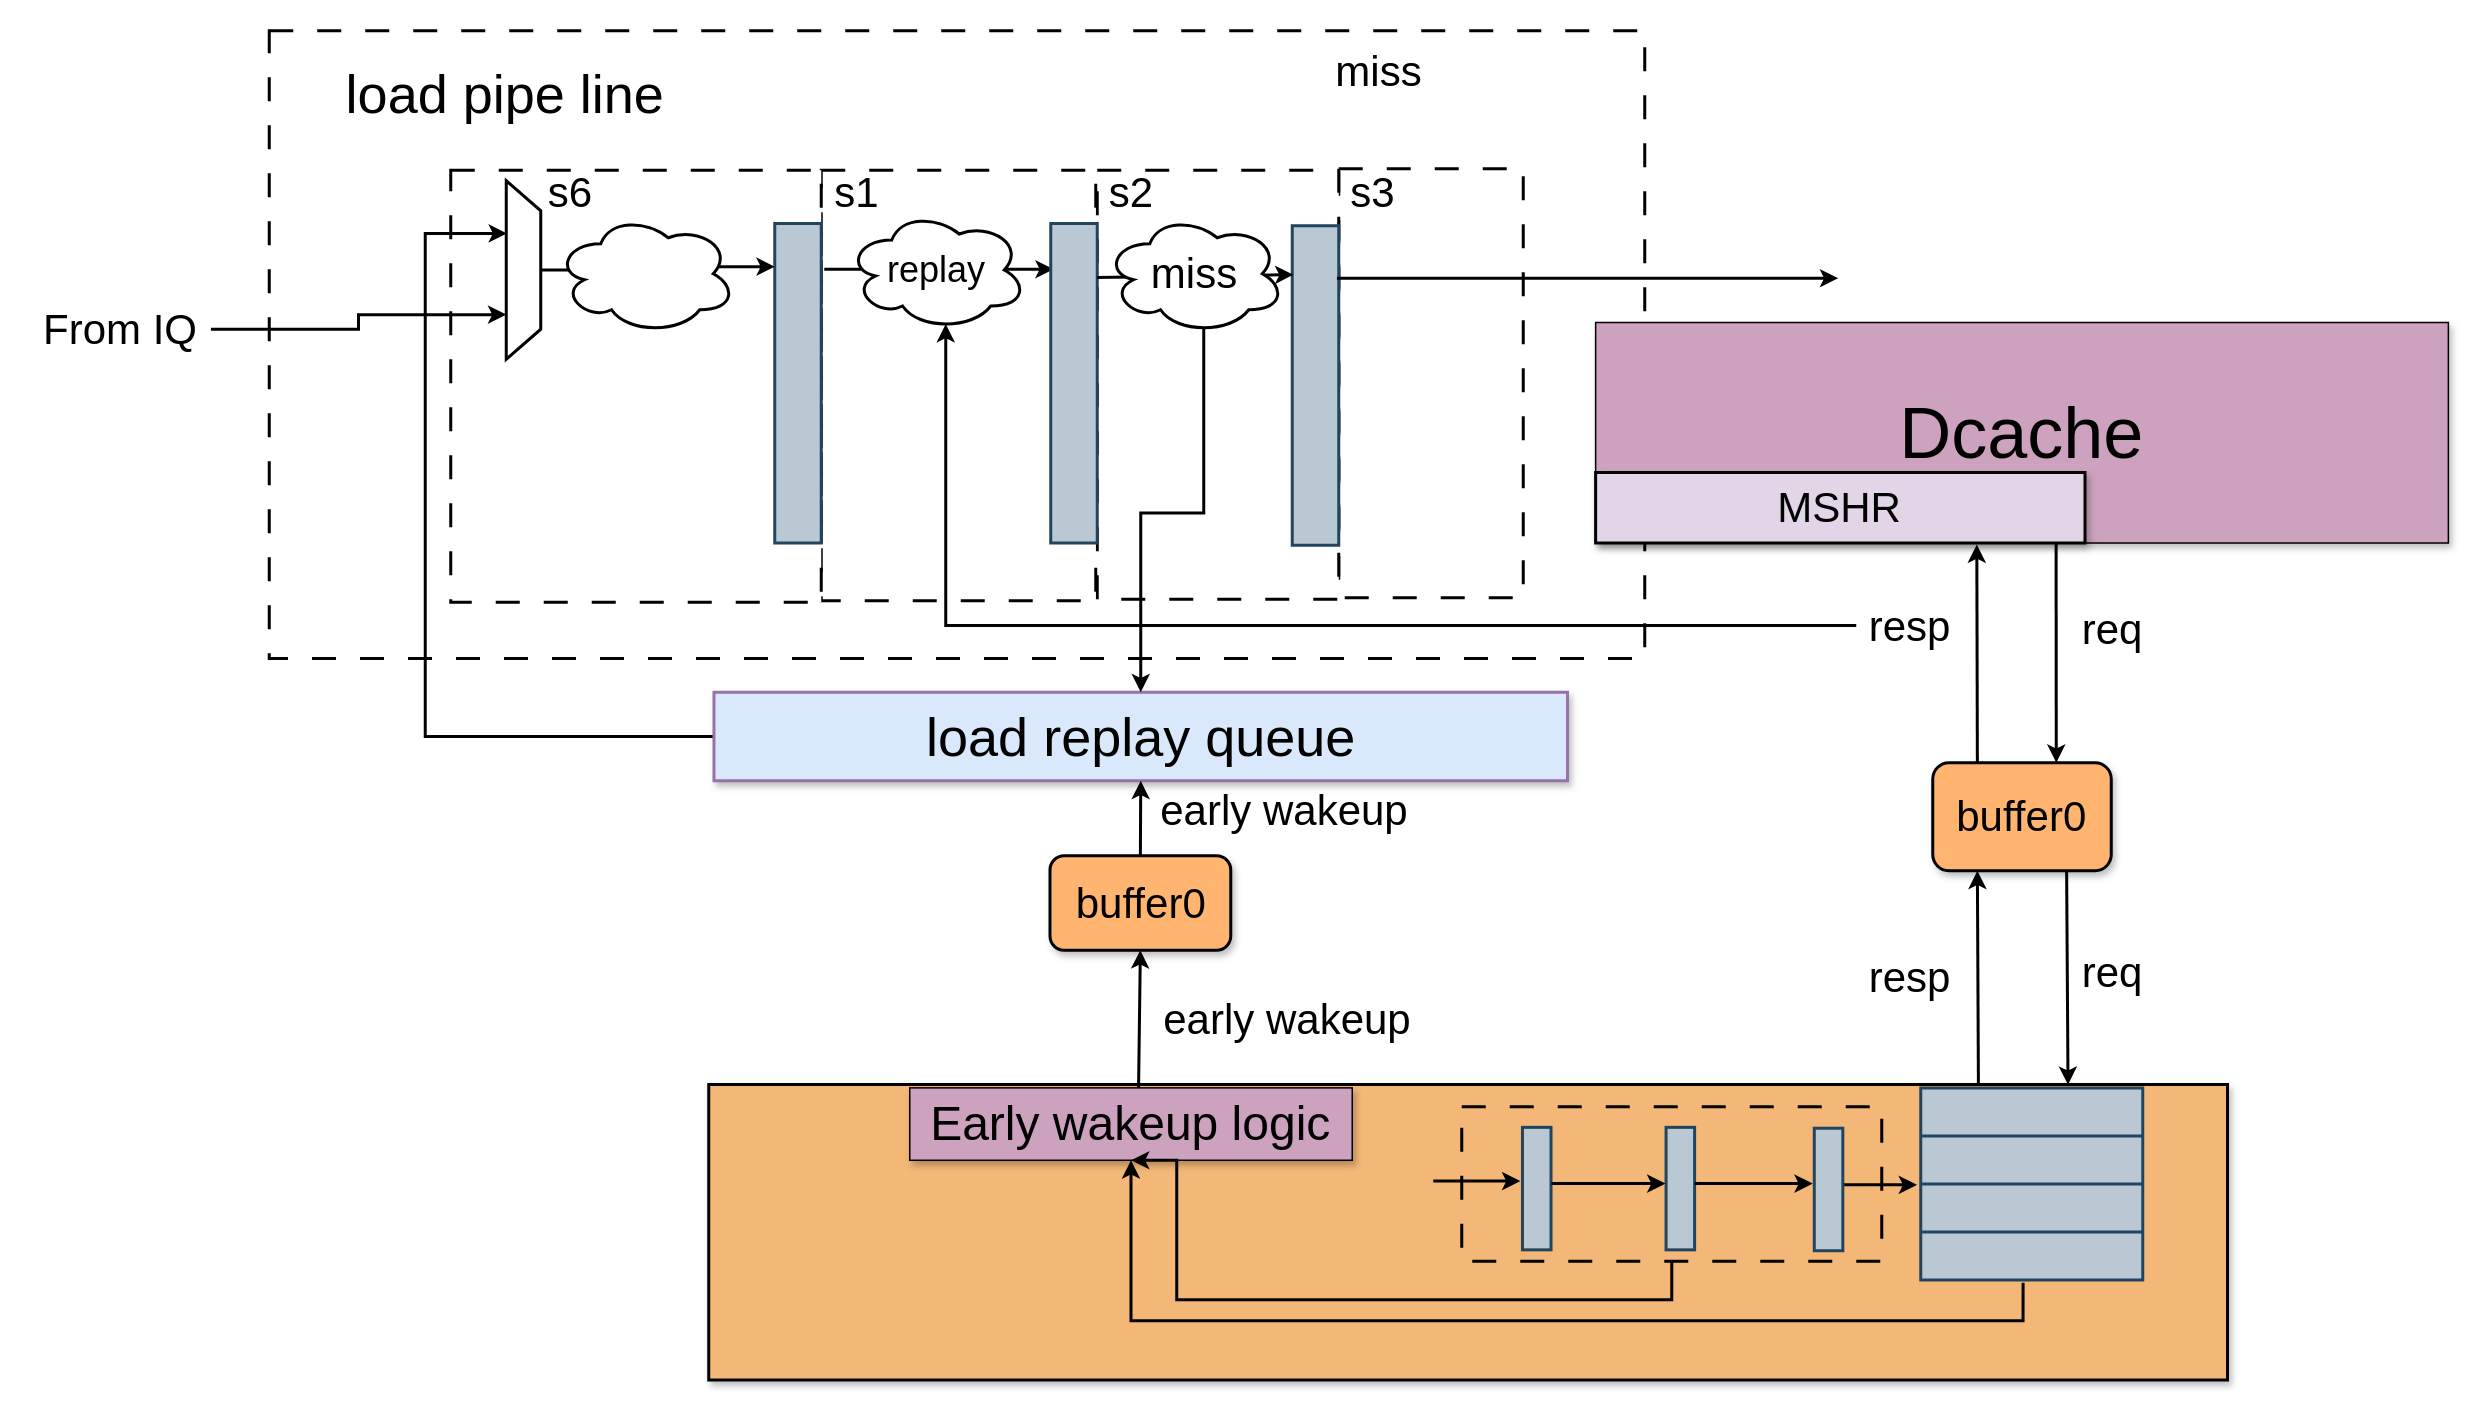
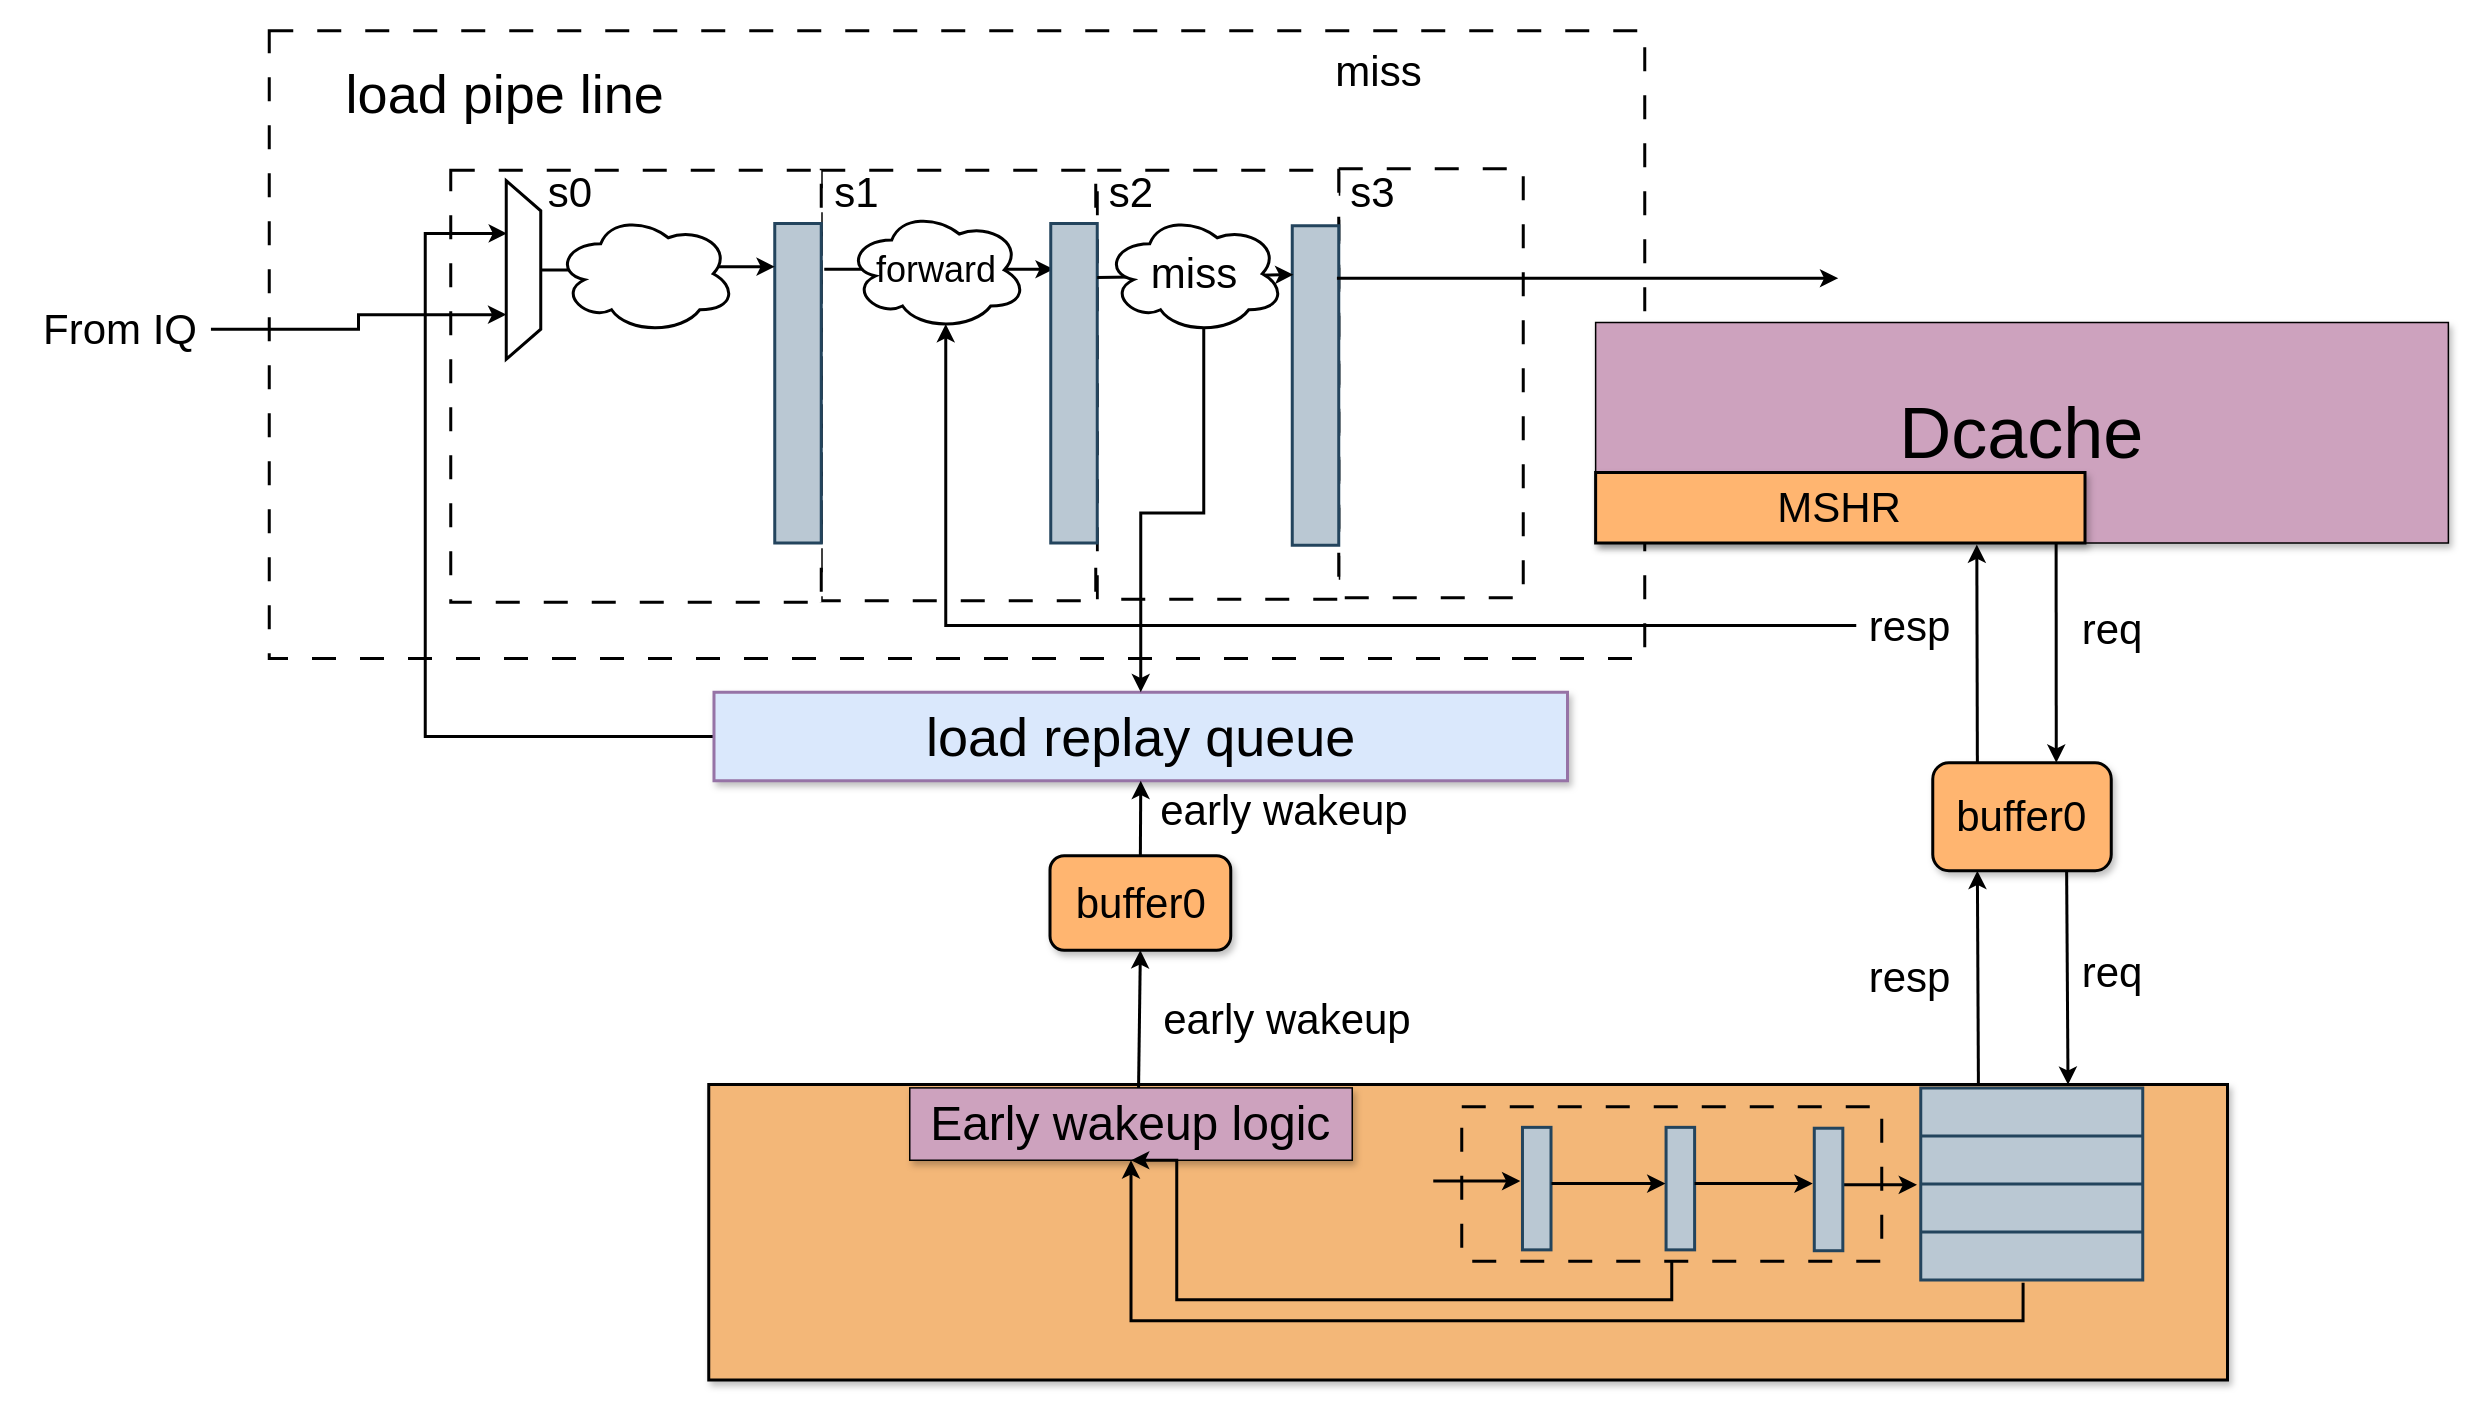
node "s6": label "s6" -> "s0"
node "replay": label "replay" -> "forward"
node "MSHR": fillcolor #e1d5e7 -> #ffb570
